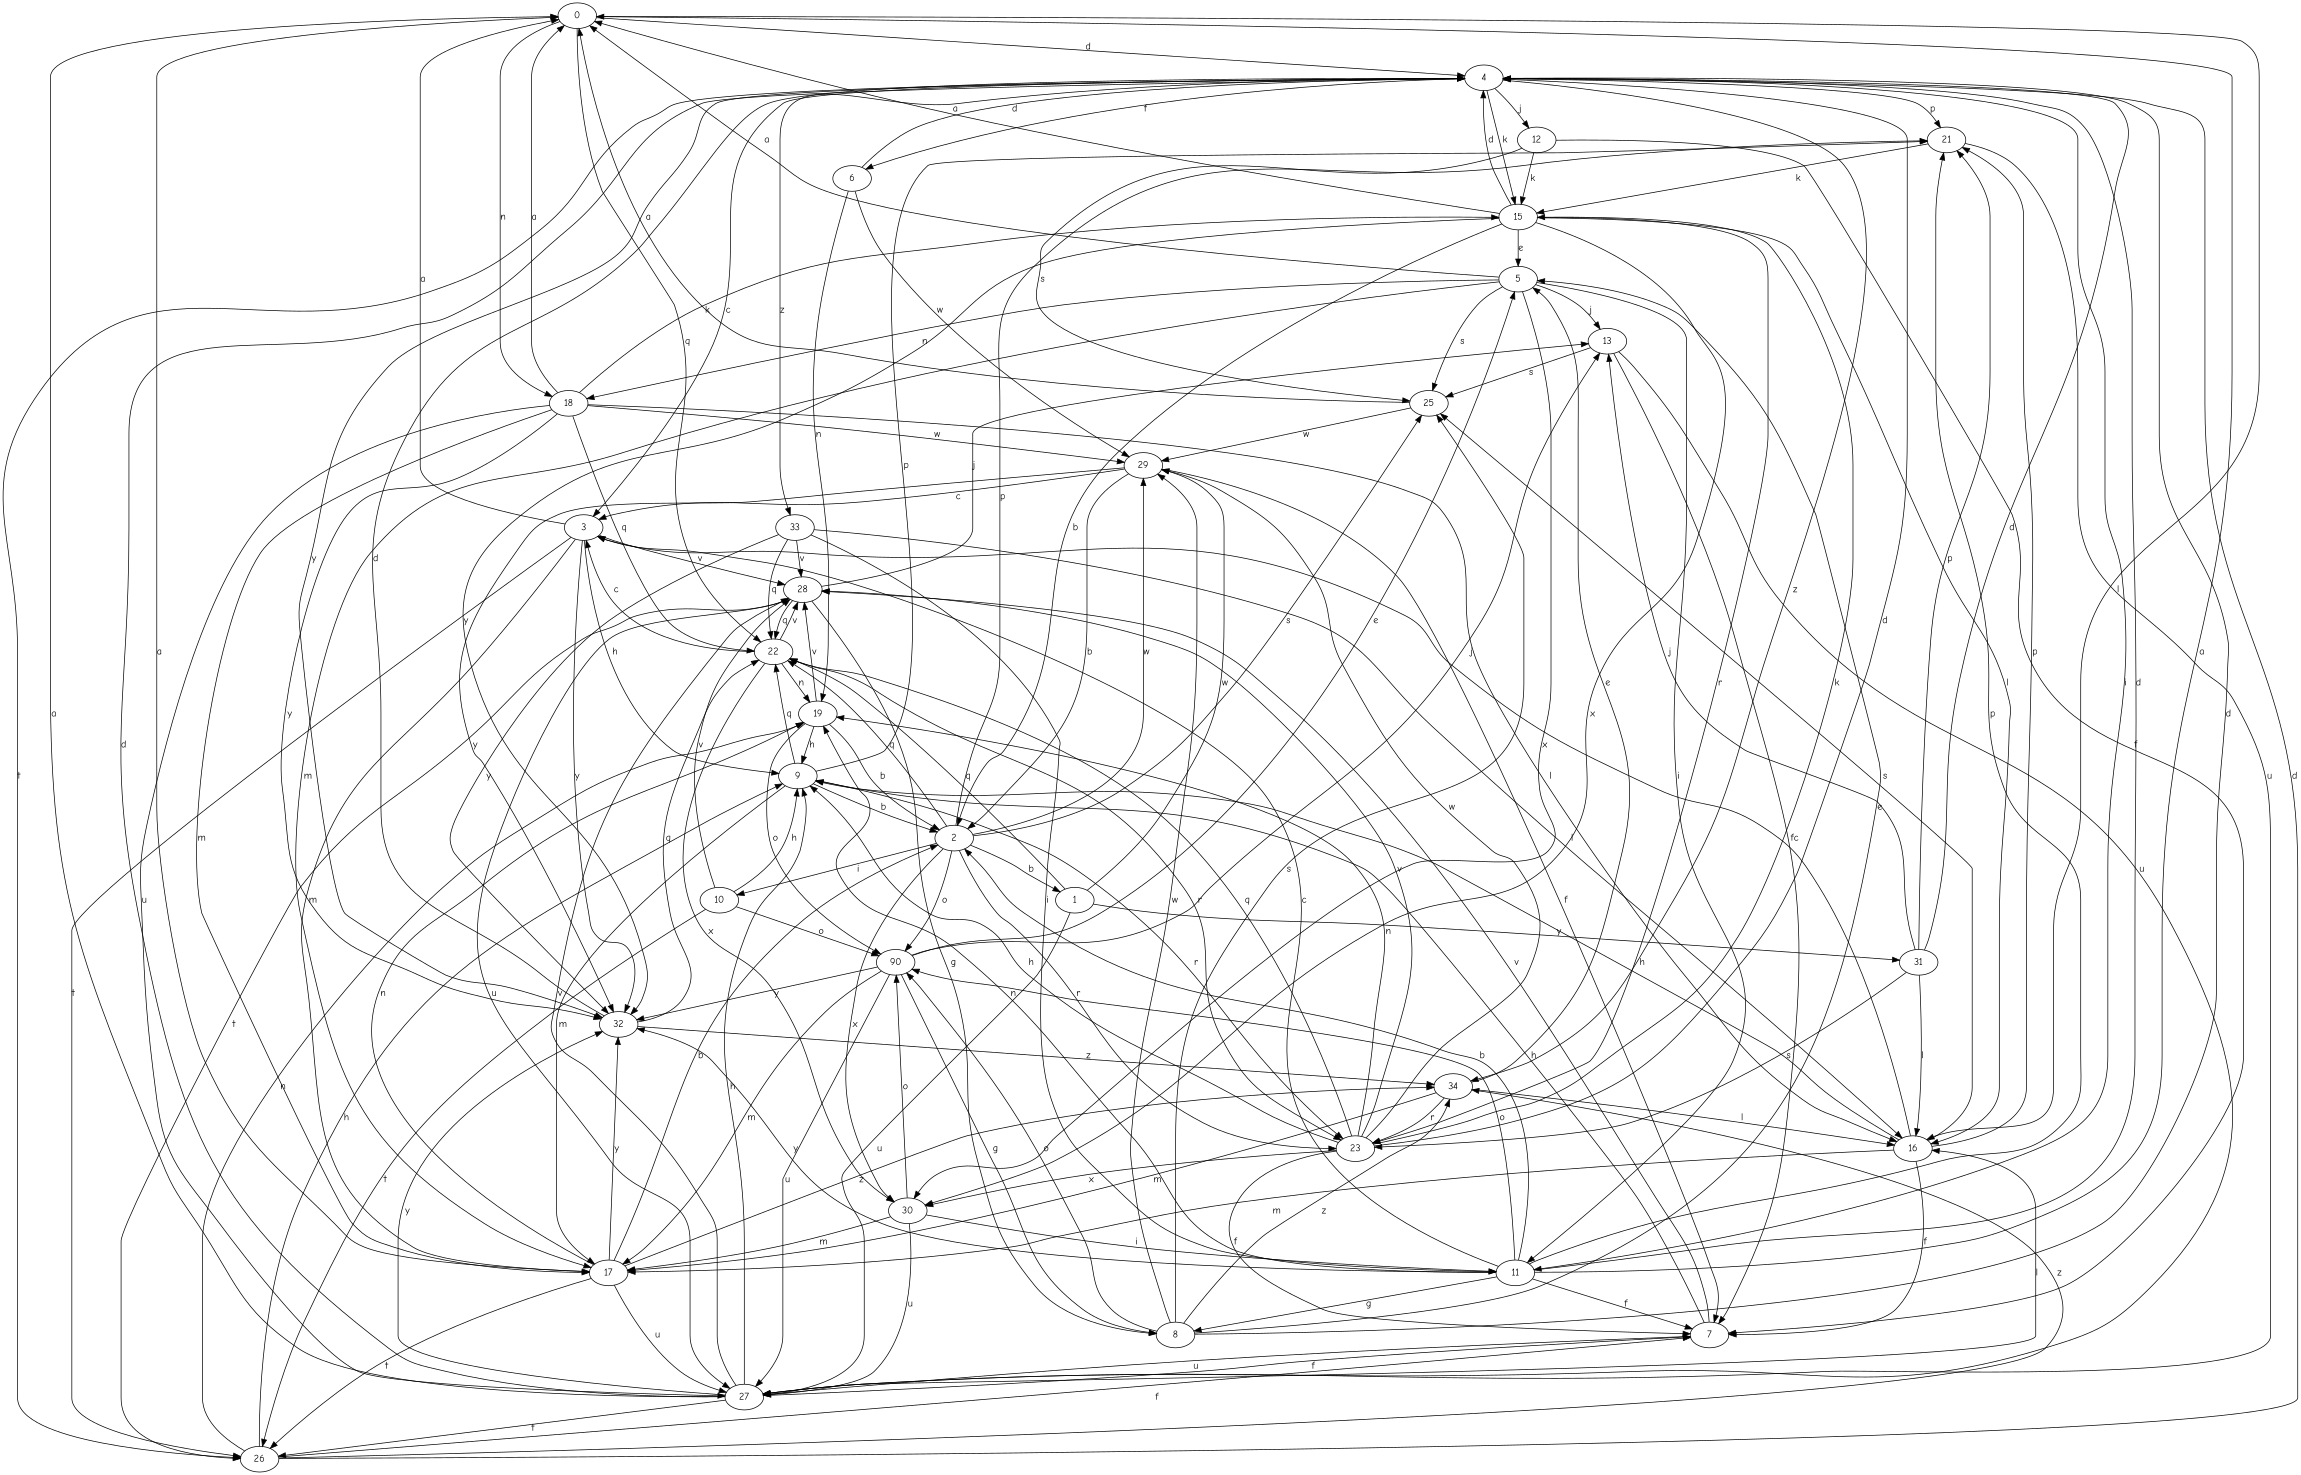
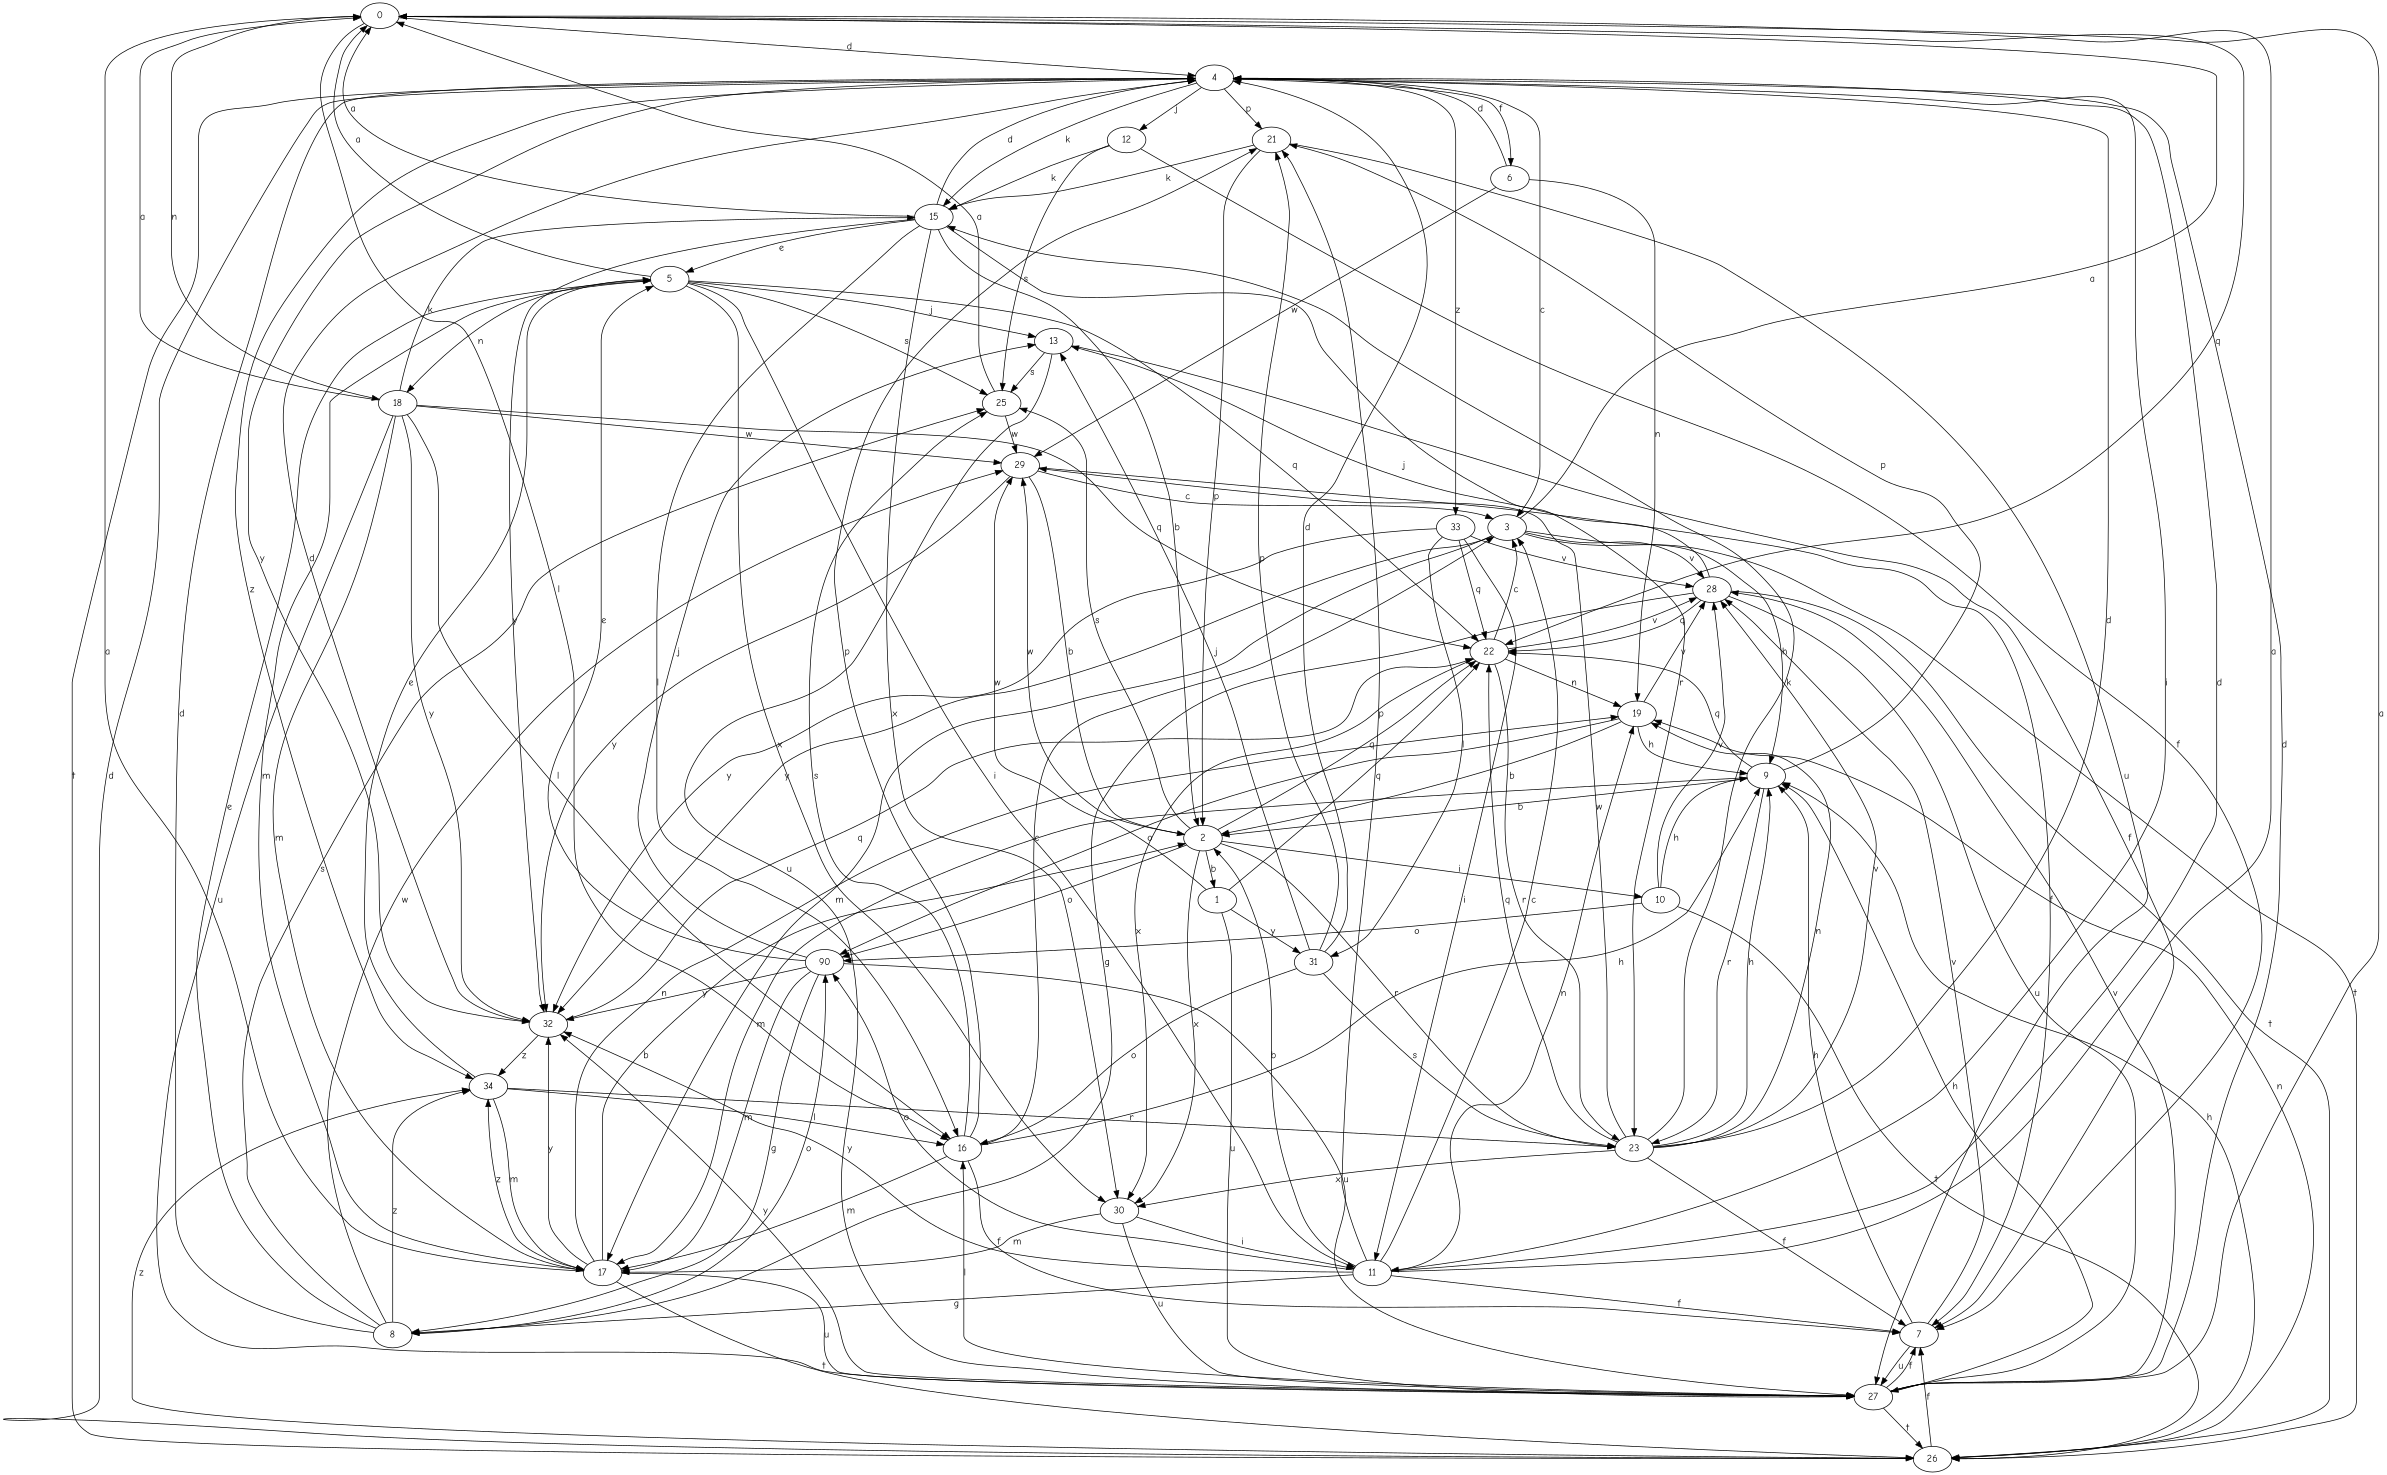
edge "2" -> "21": reversed
edge "5" -> "22": added, label "q"
edge "33" -> "16": now "33" -> "31"
edge "31" -> "16": label "l" -> "o"
edge "30" -> "90": removed, label "o"
